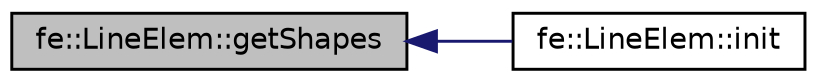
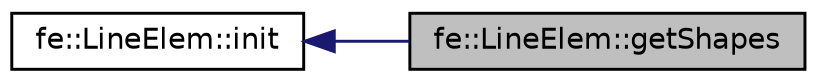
edge "fe::LineElem::init" -> "fe::LineElem::getShapes": reversed
